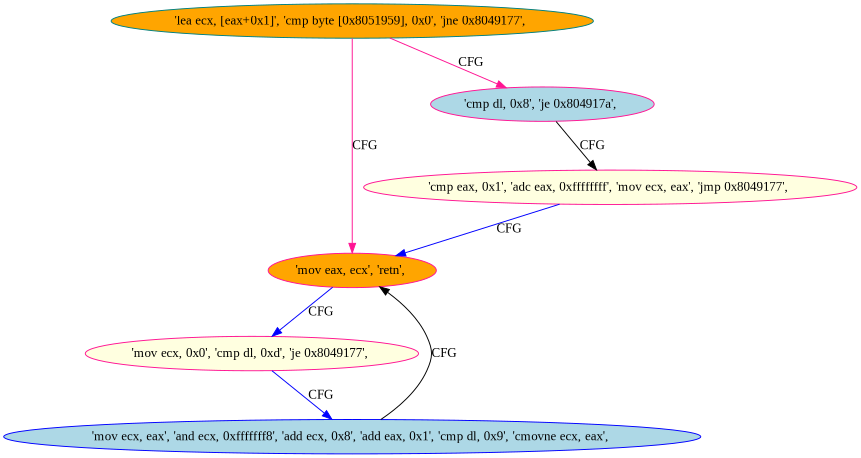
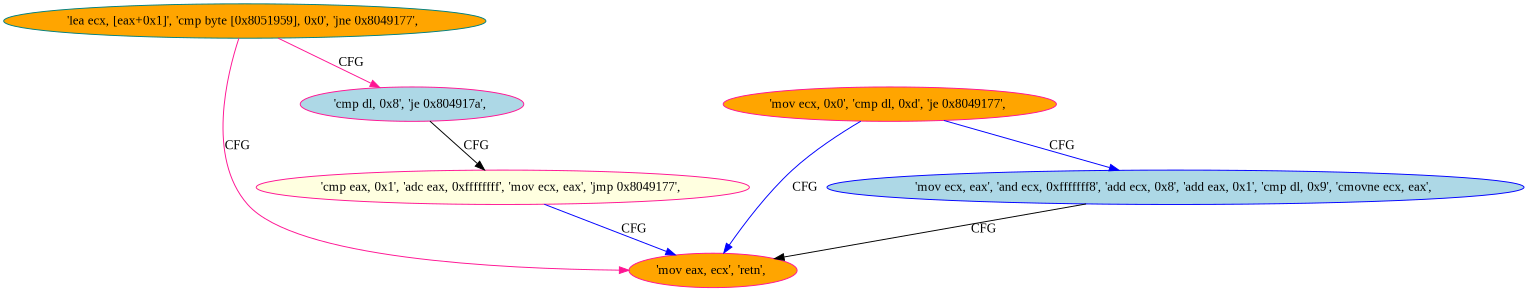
edge "'mov eax, ecx', 'retn'," -> "'mov ecx, 0x0', 'cmp dl, 0xd', 'je 0x8049177',": reversed
node "'mov ecx, 0x0', 'cmp dl, 0xd', 'je 0x8049177',": fillcolor lightyellow -> orange
